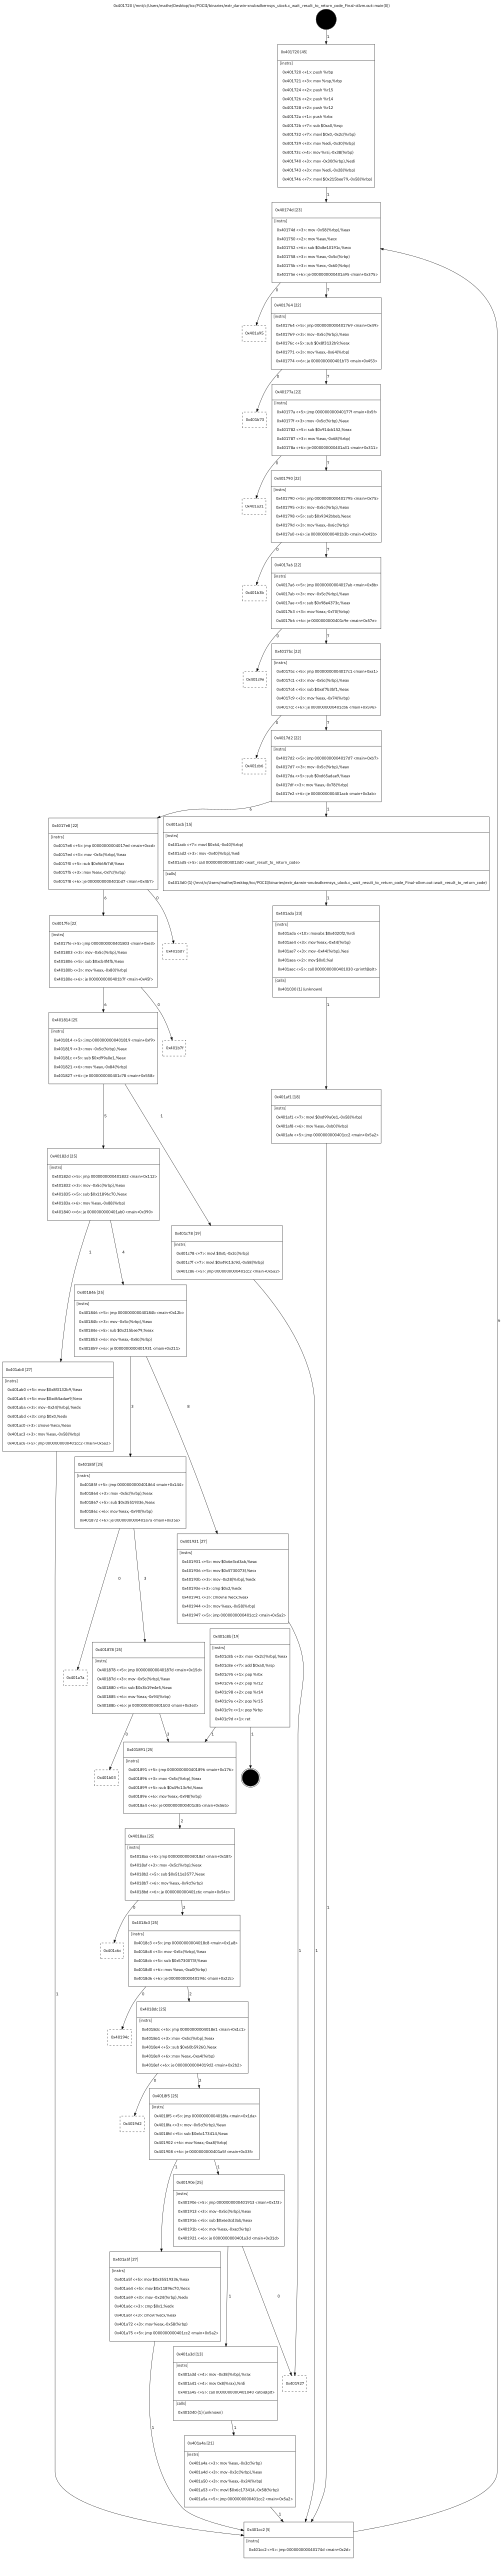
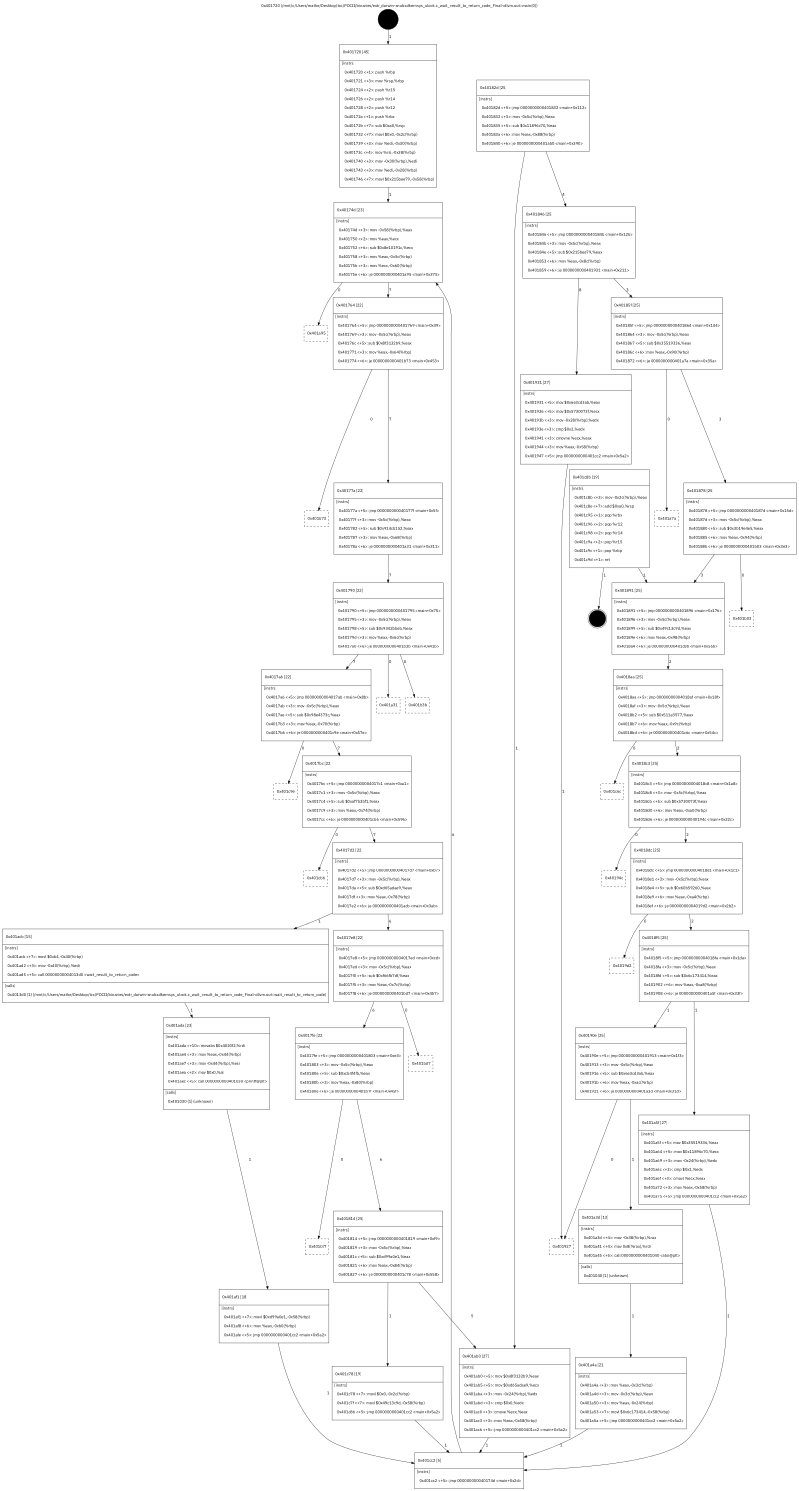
edge "0x40177a [22]" -> "0x401a31": now "0x401790 [22]" -> "0x401a31"
edge "0x401814 [25]" -> "0x40182d [25]": now "0x401814 [25]" -> "0x401ab0 [27]"
